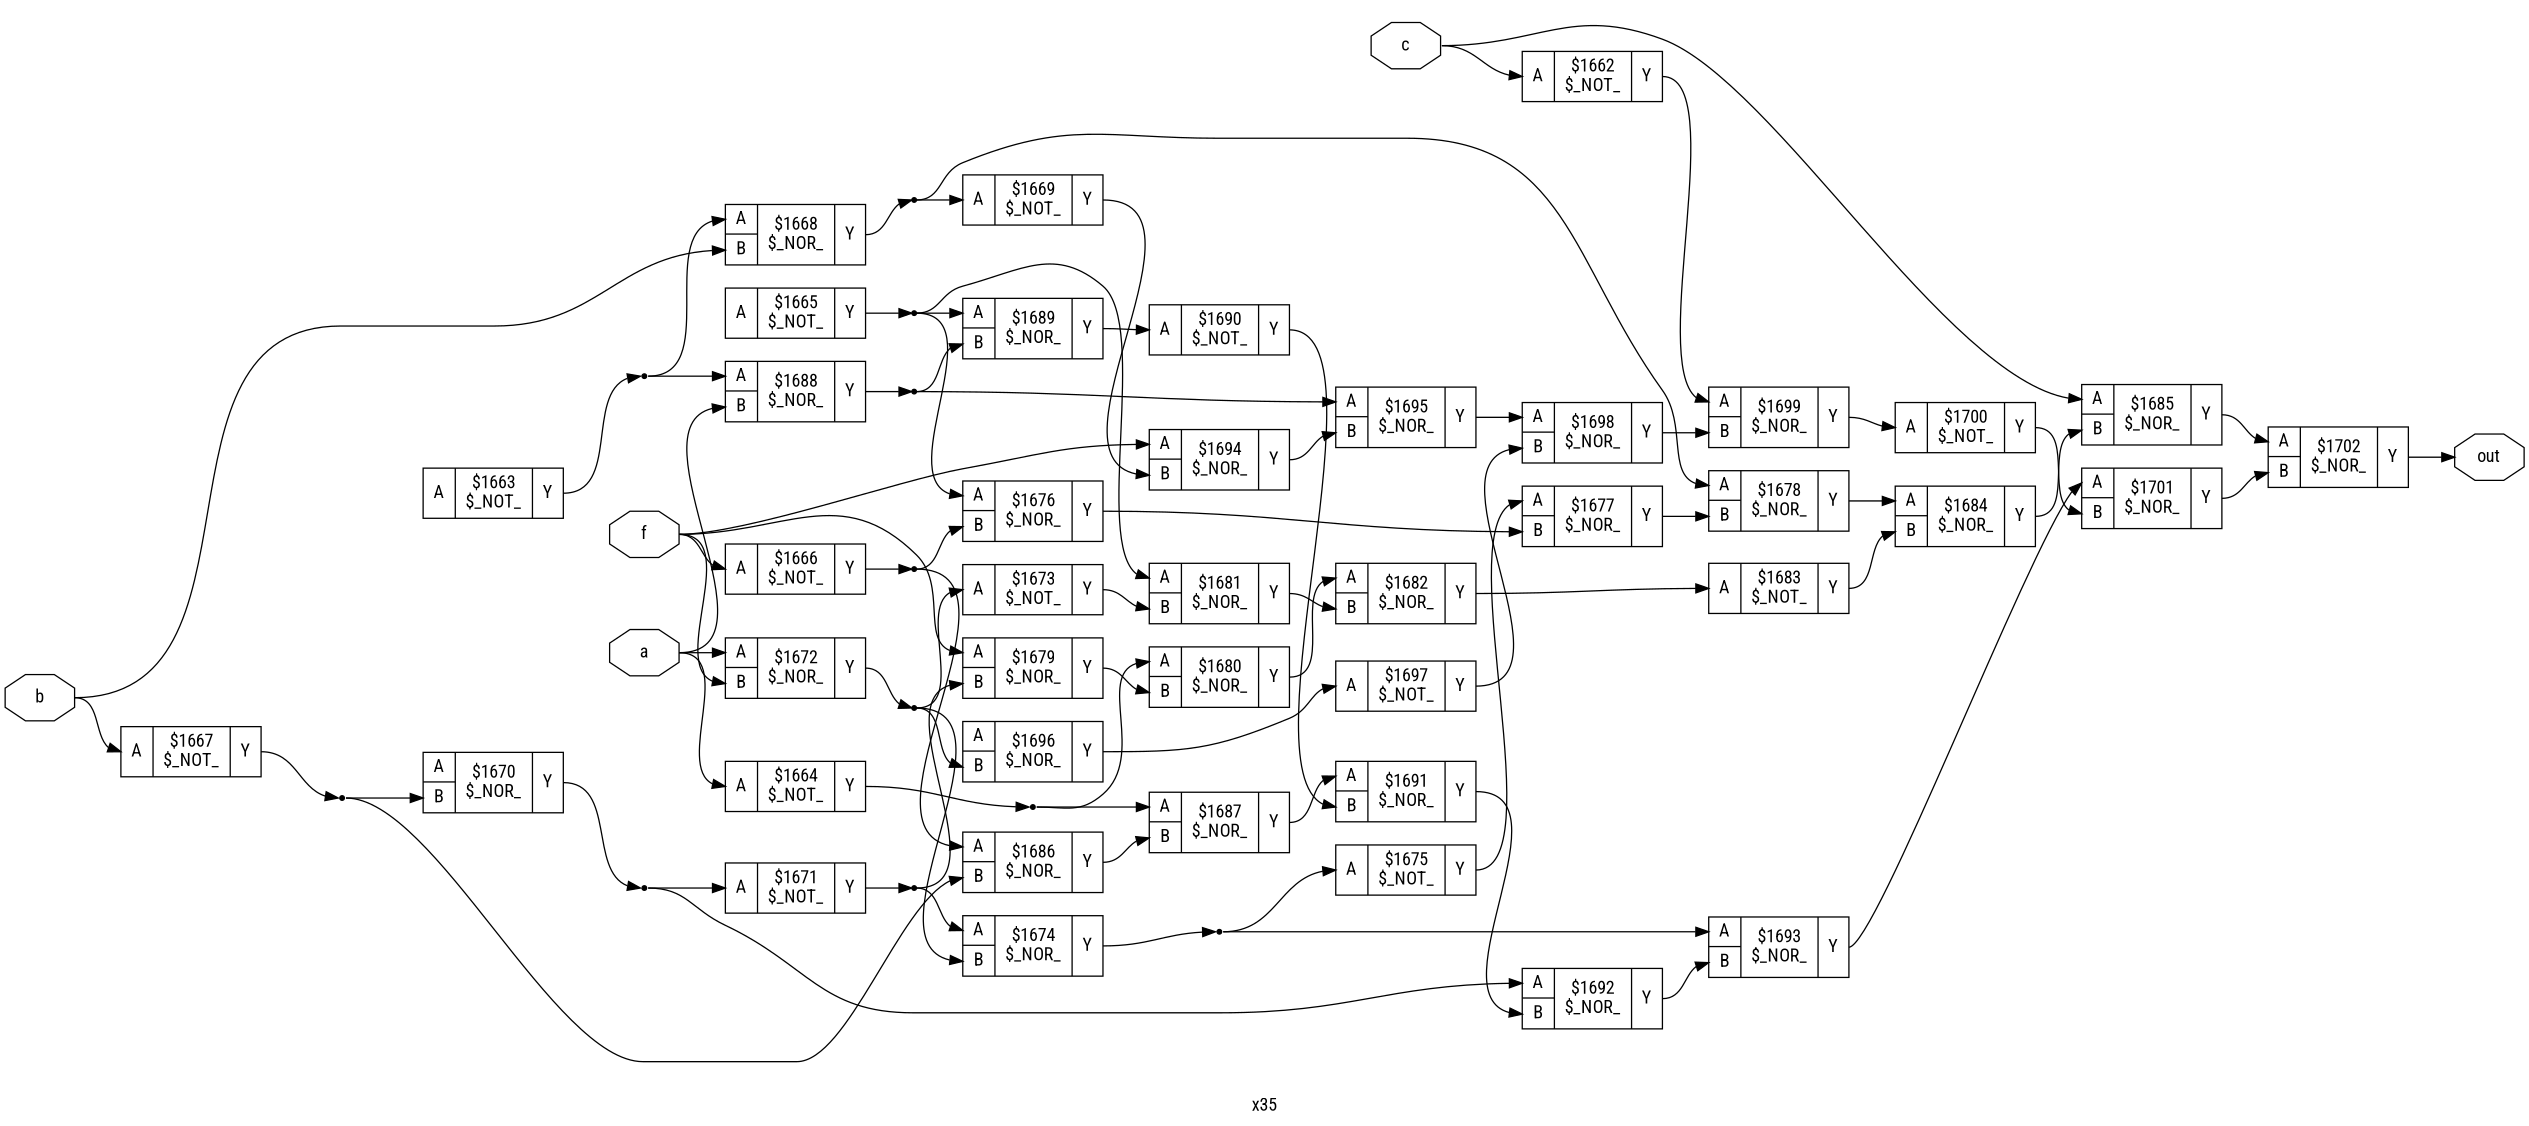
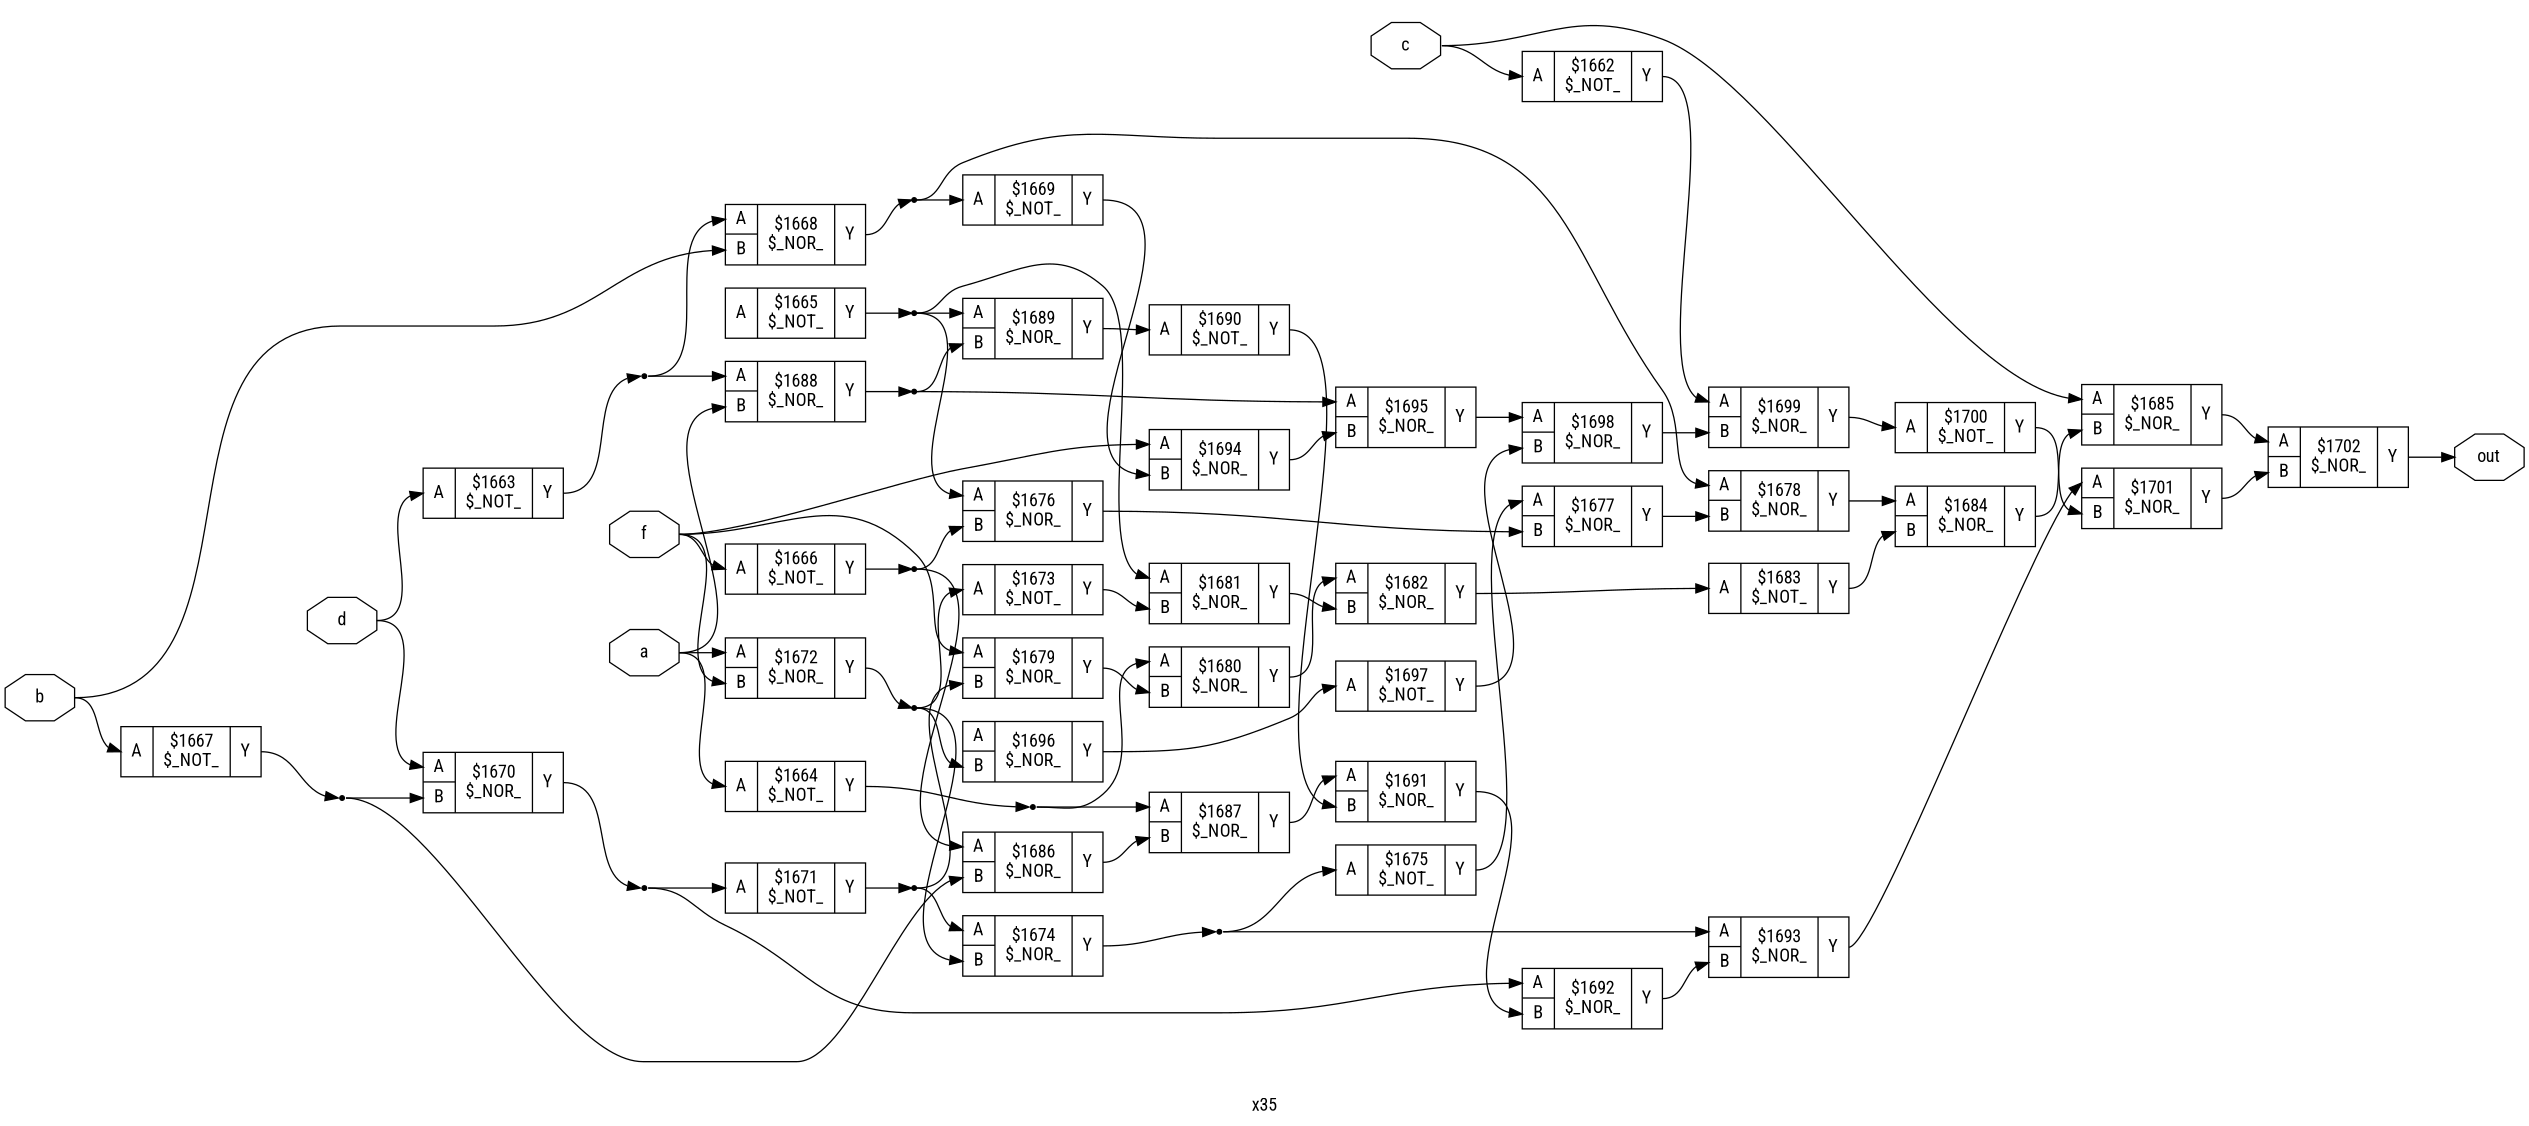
node "d": added
